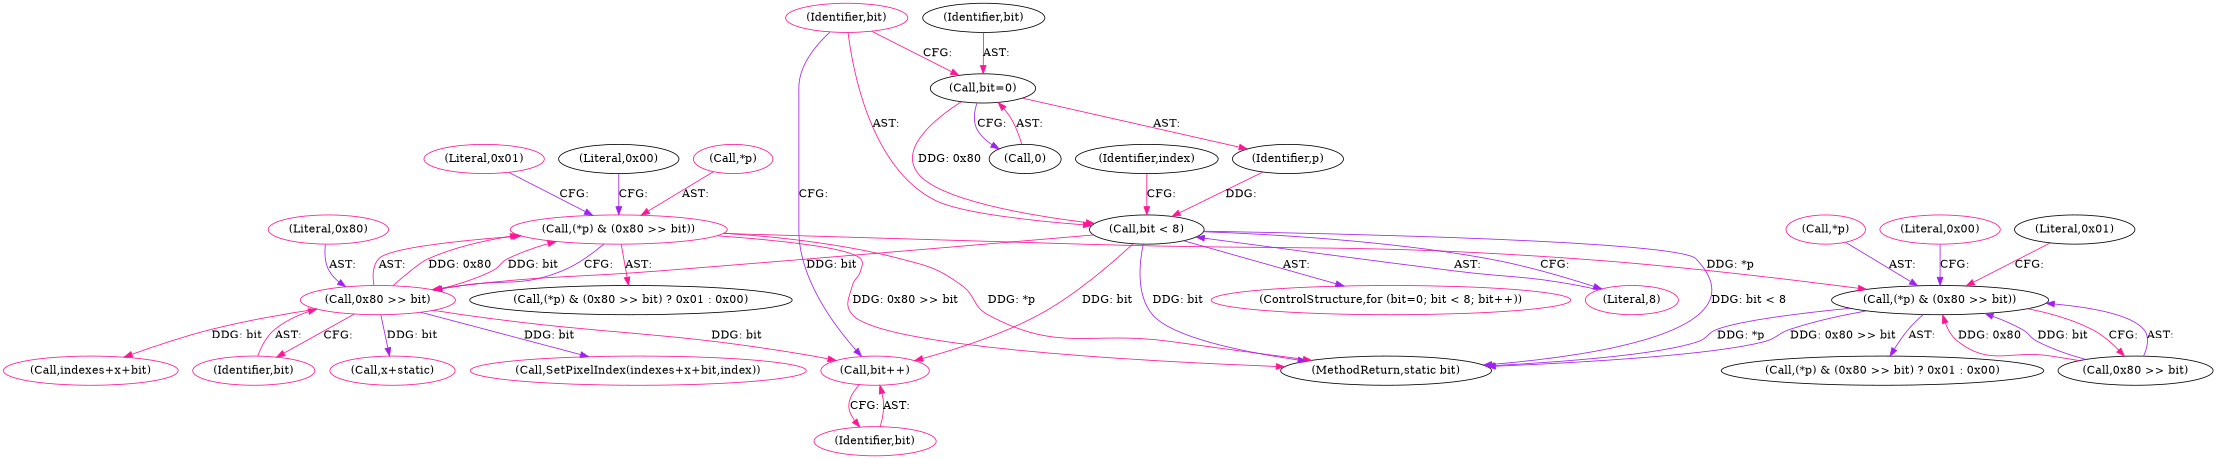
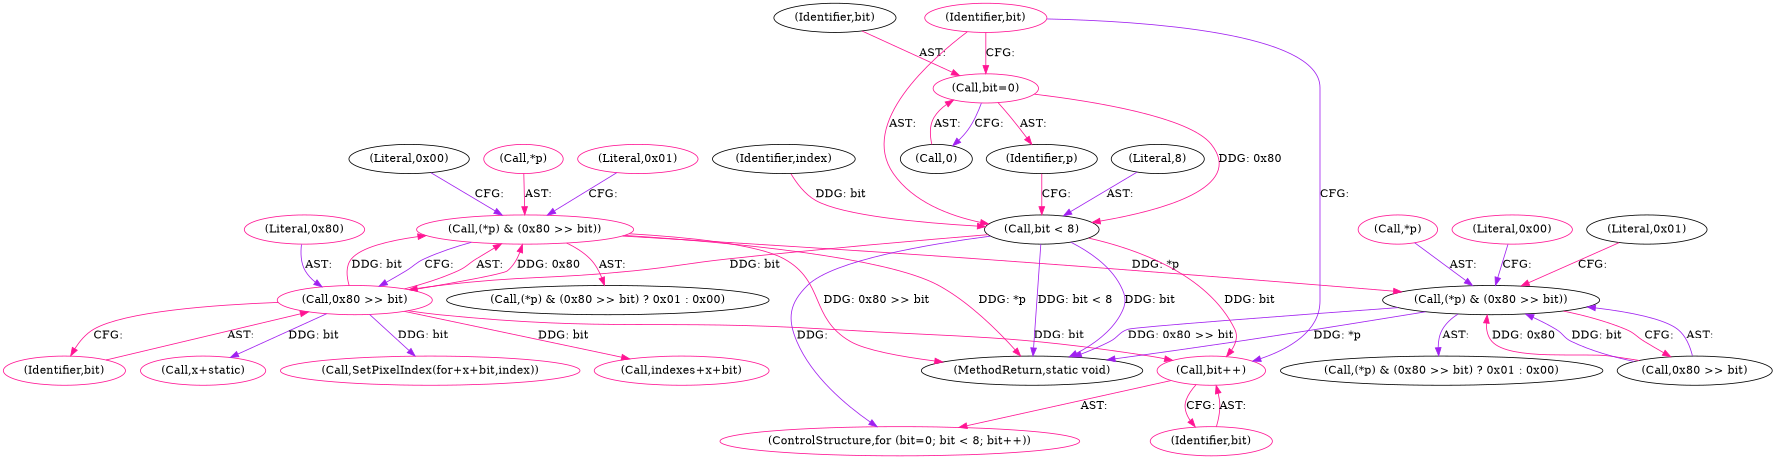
node "(Call,bit=0)": color black -> deeppink
edge "(Identifier,index)" -> "(Call,bit < 8)": label "CFG: " -> "DDG: bit"
edge "(Identifier,p)" -> "(Call,bit < 8)": label "DDG: " -> "CFG: "
edge "(Call,bit < 8)" -> "(Literal,8)": removed, label "CFG:"
edge "(Call,bit < 8)" -> "(ControlStructure,for (bit=0; bit < 8; bit++))": label "AST: " -> "DDG: "
node "(Literal,8)": color deeppink -> black
node "(Call,SetPixelIndex(indexes+x+bit,index))": label "(Call,SetPixelIndex(indexes+x+bit,index))" -> "(Call,SetPixelIndex(for+x+bit,index))"
node "(MethodReturn,static bit)": label "(MethodReturn,static bit)" -> "(MethodReturn,static void)"
edge "(Call,bit++)" -> "(ControlStructure,for (bit=0; bit < 8; bit++))": added, label "AST:"
